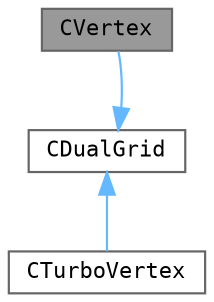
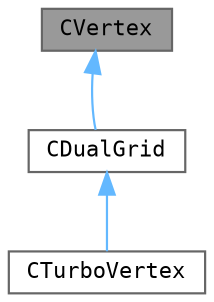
edge "CVertex" -> "CDualGrid": reversed
